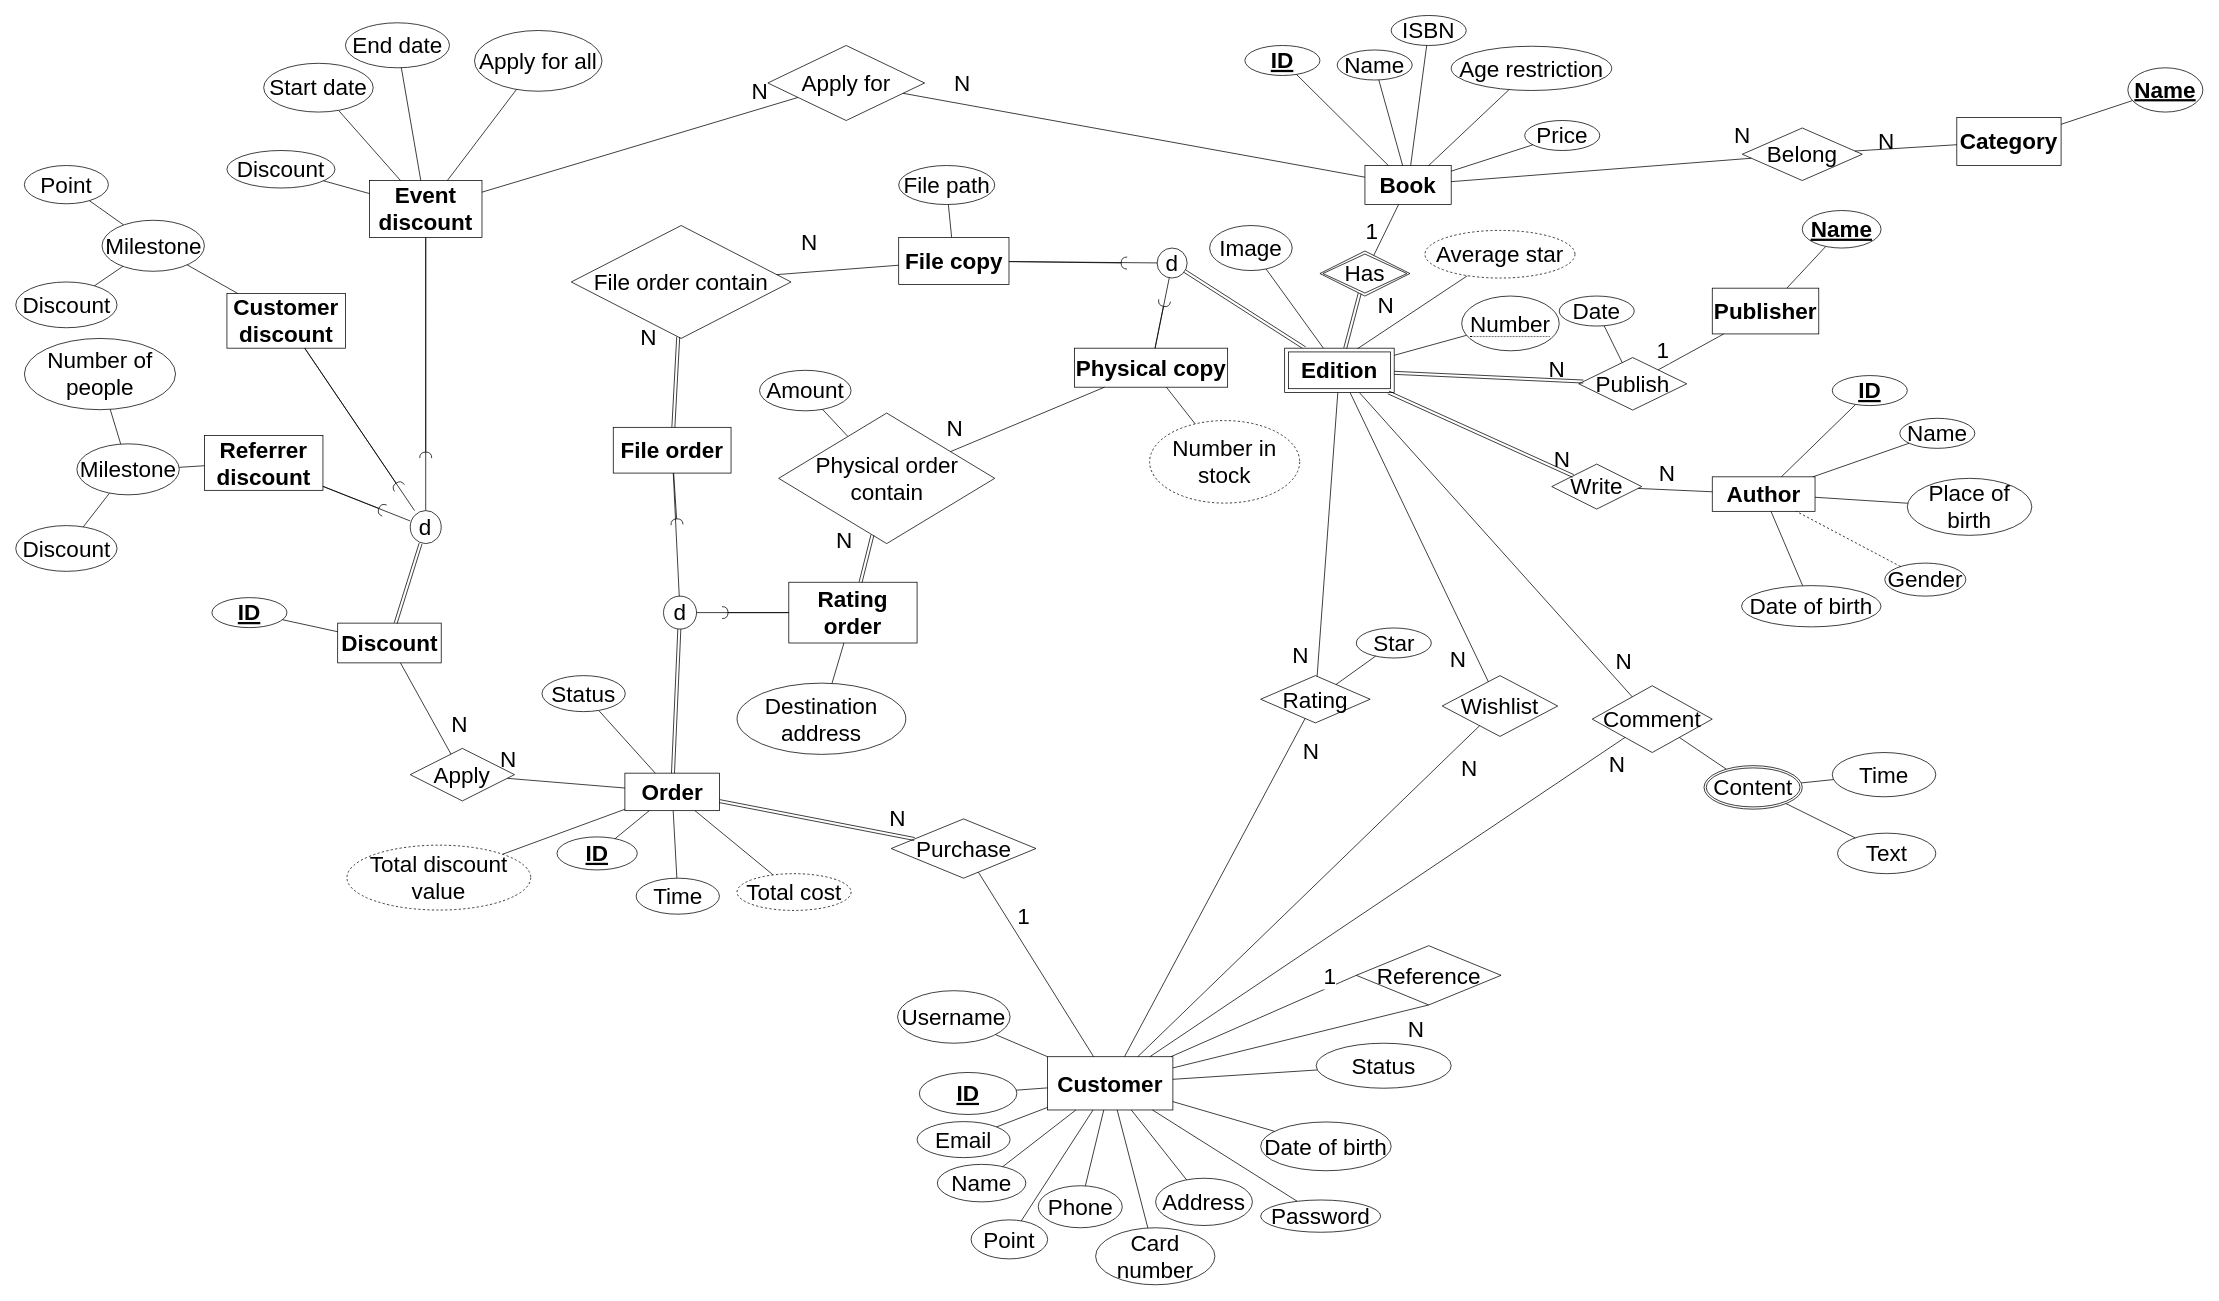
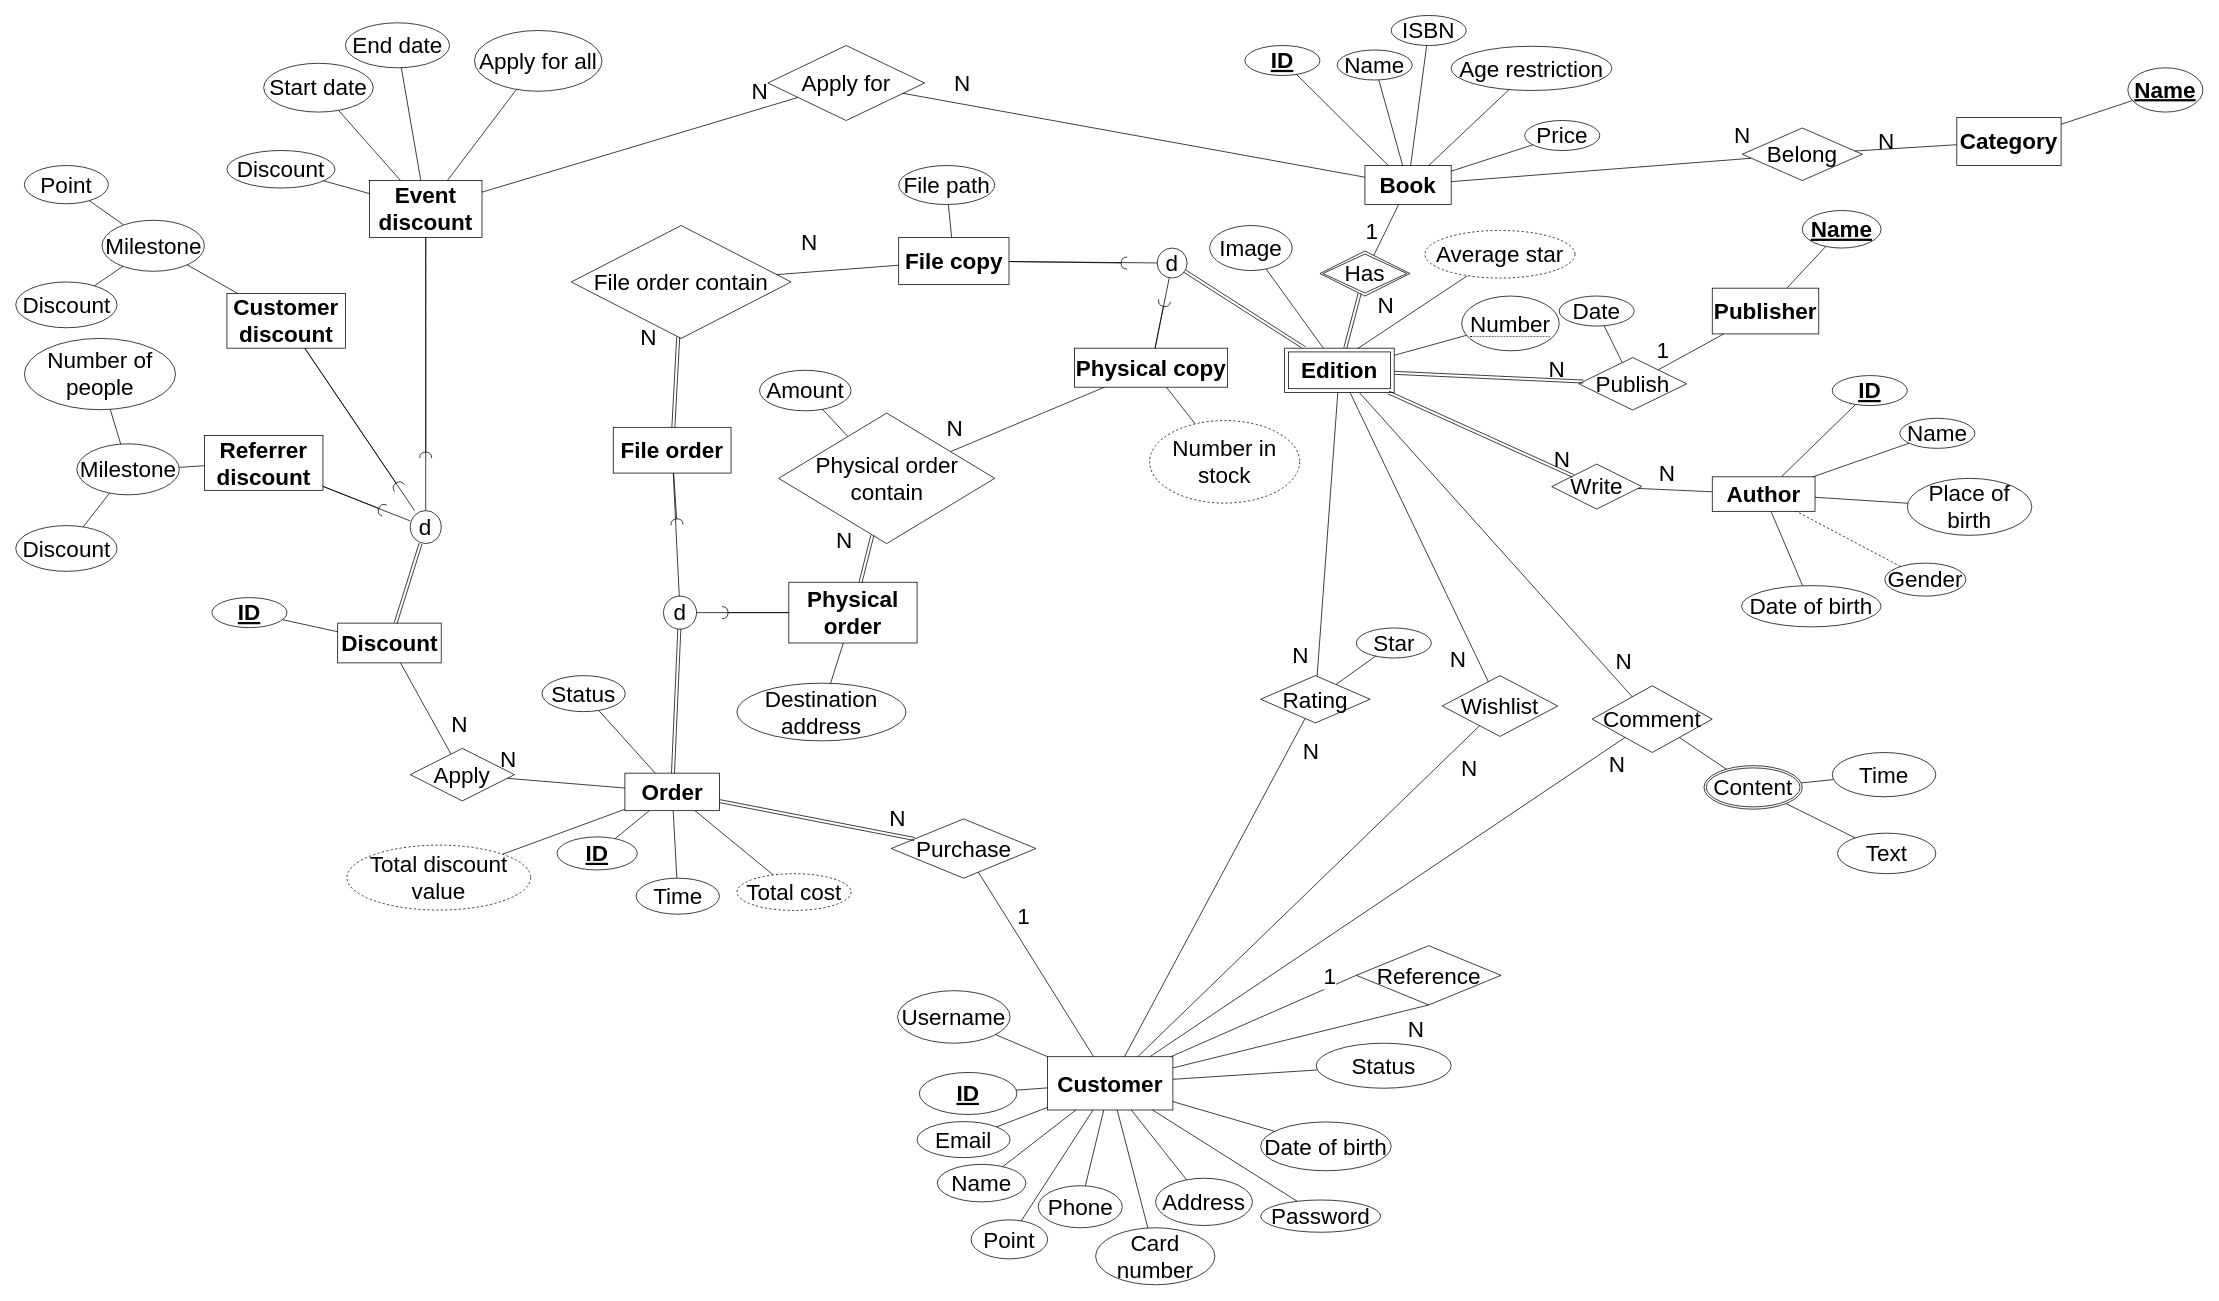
node "Rating order": label "Rating order" -> "Physical order"
node "Destination address": size 169x71 -> 169x58
